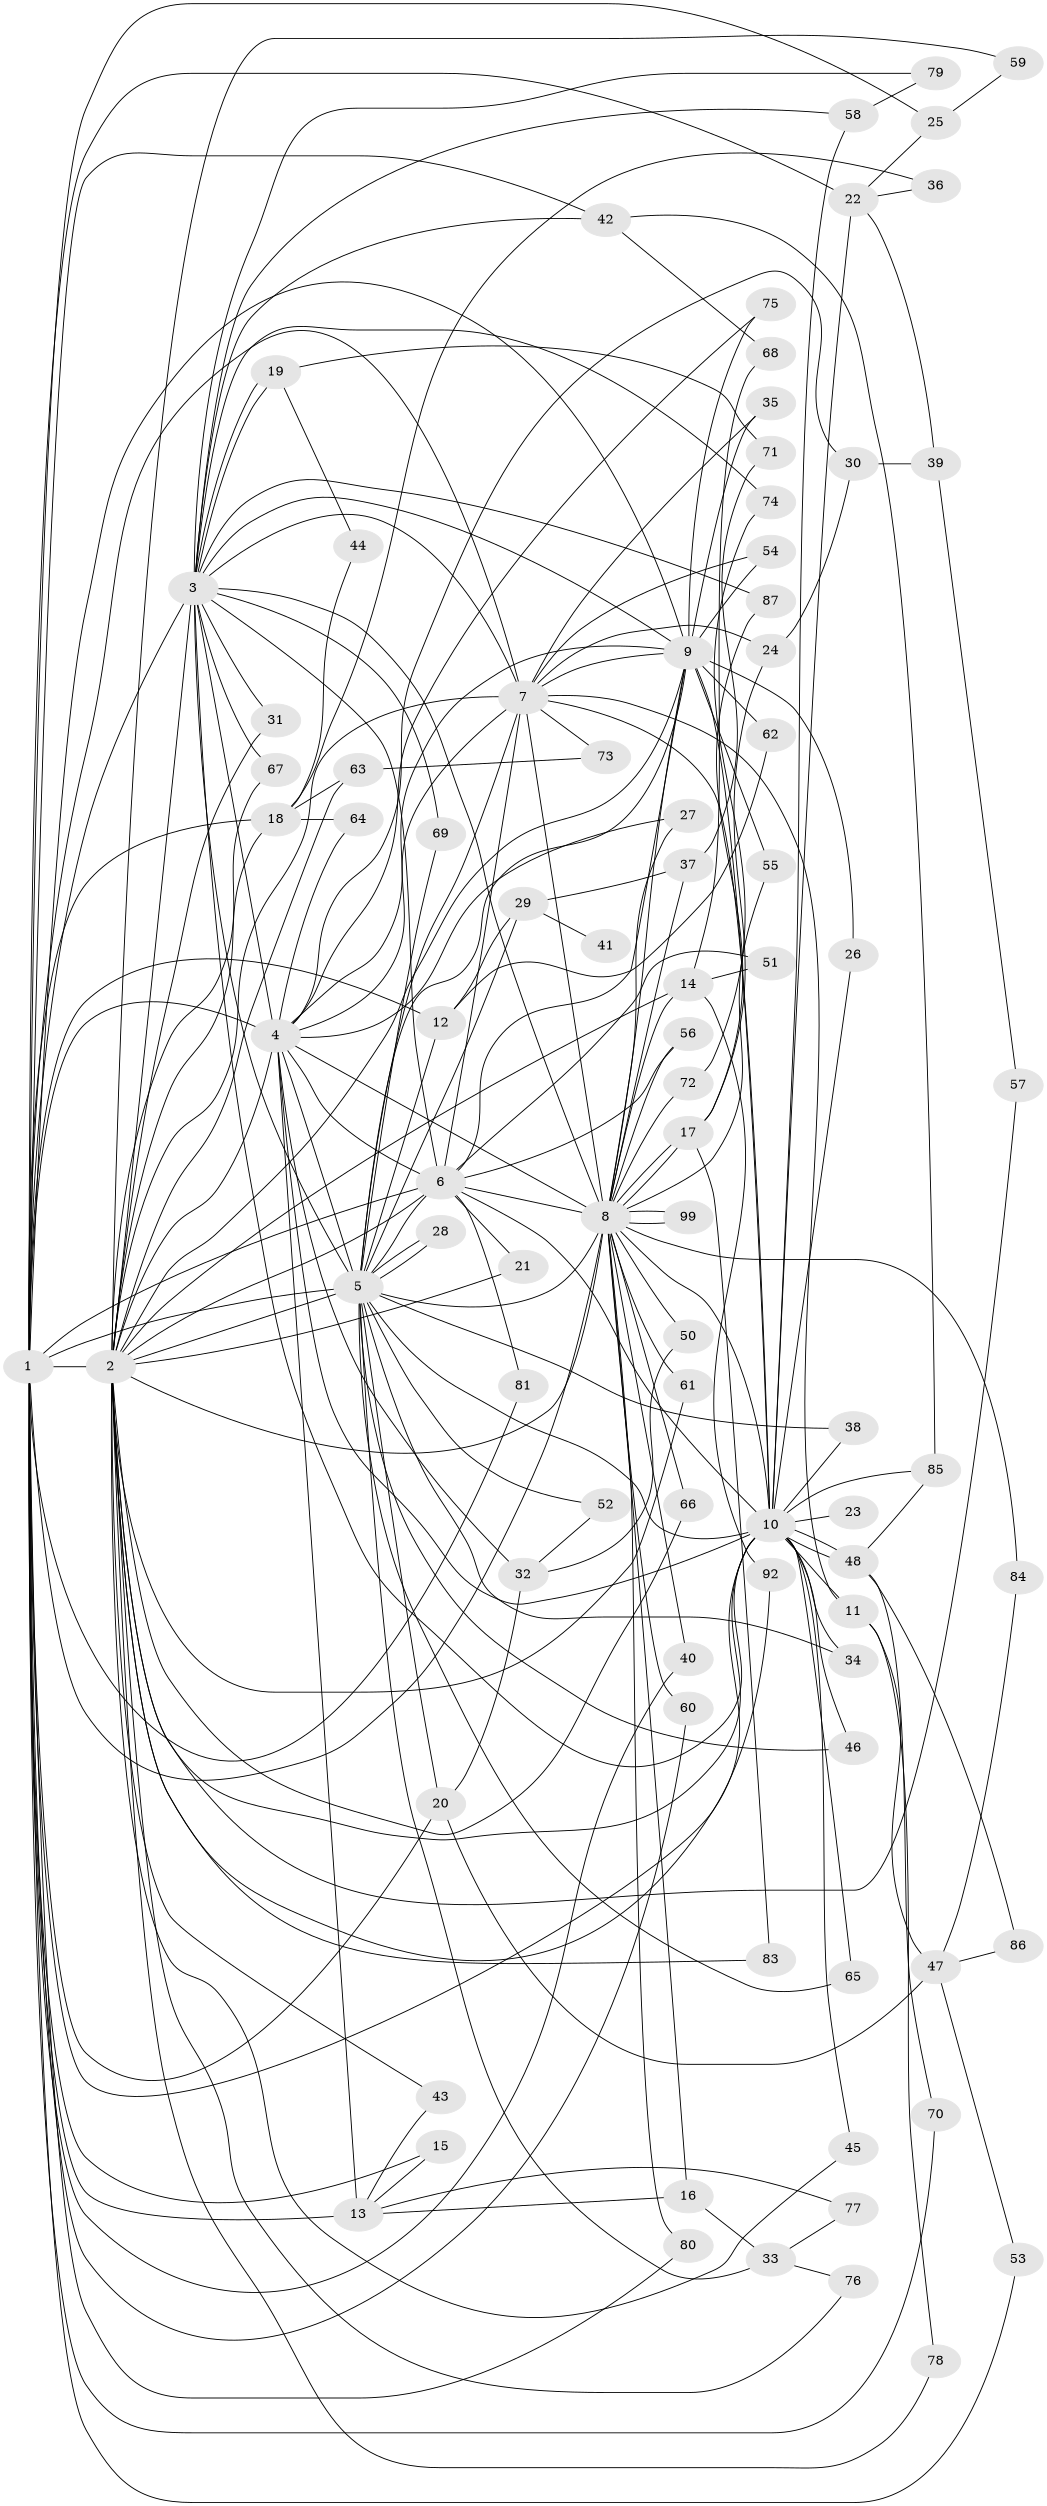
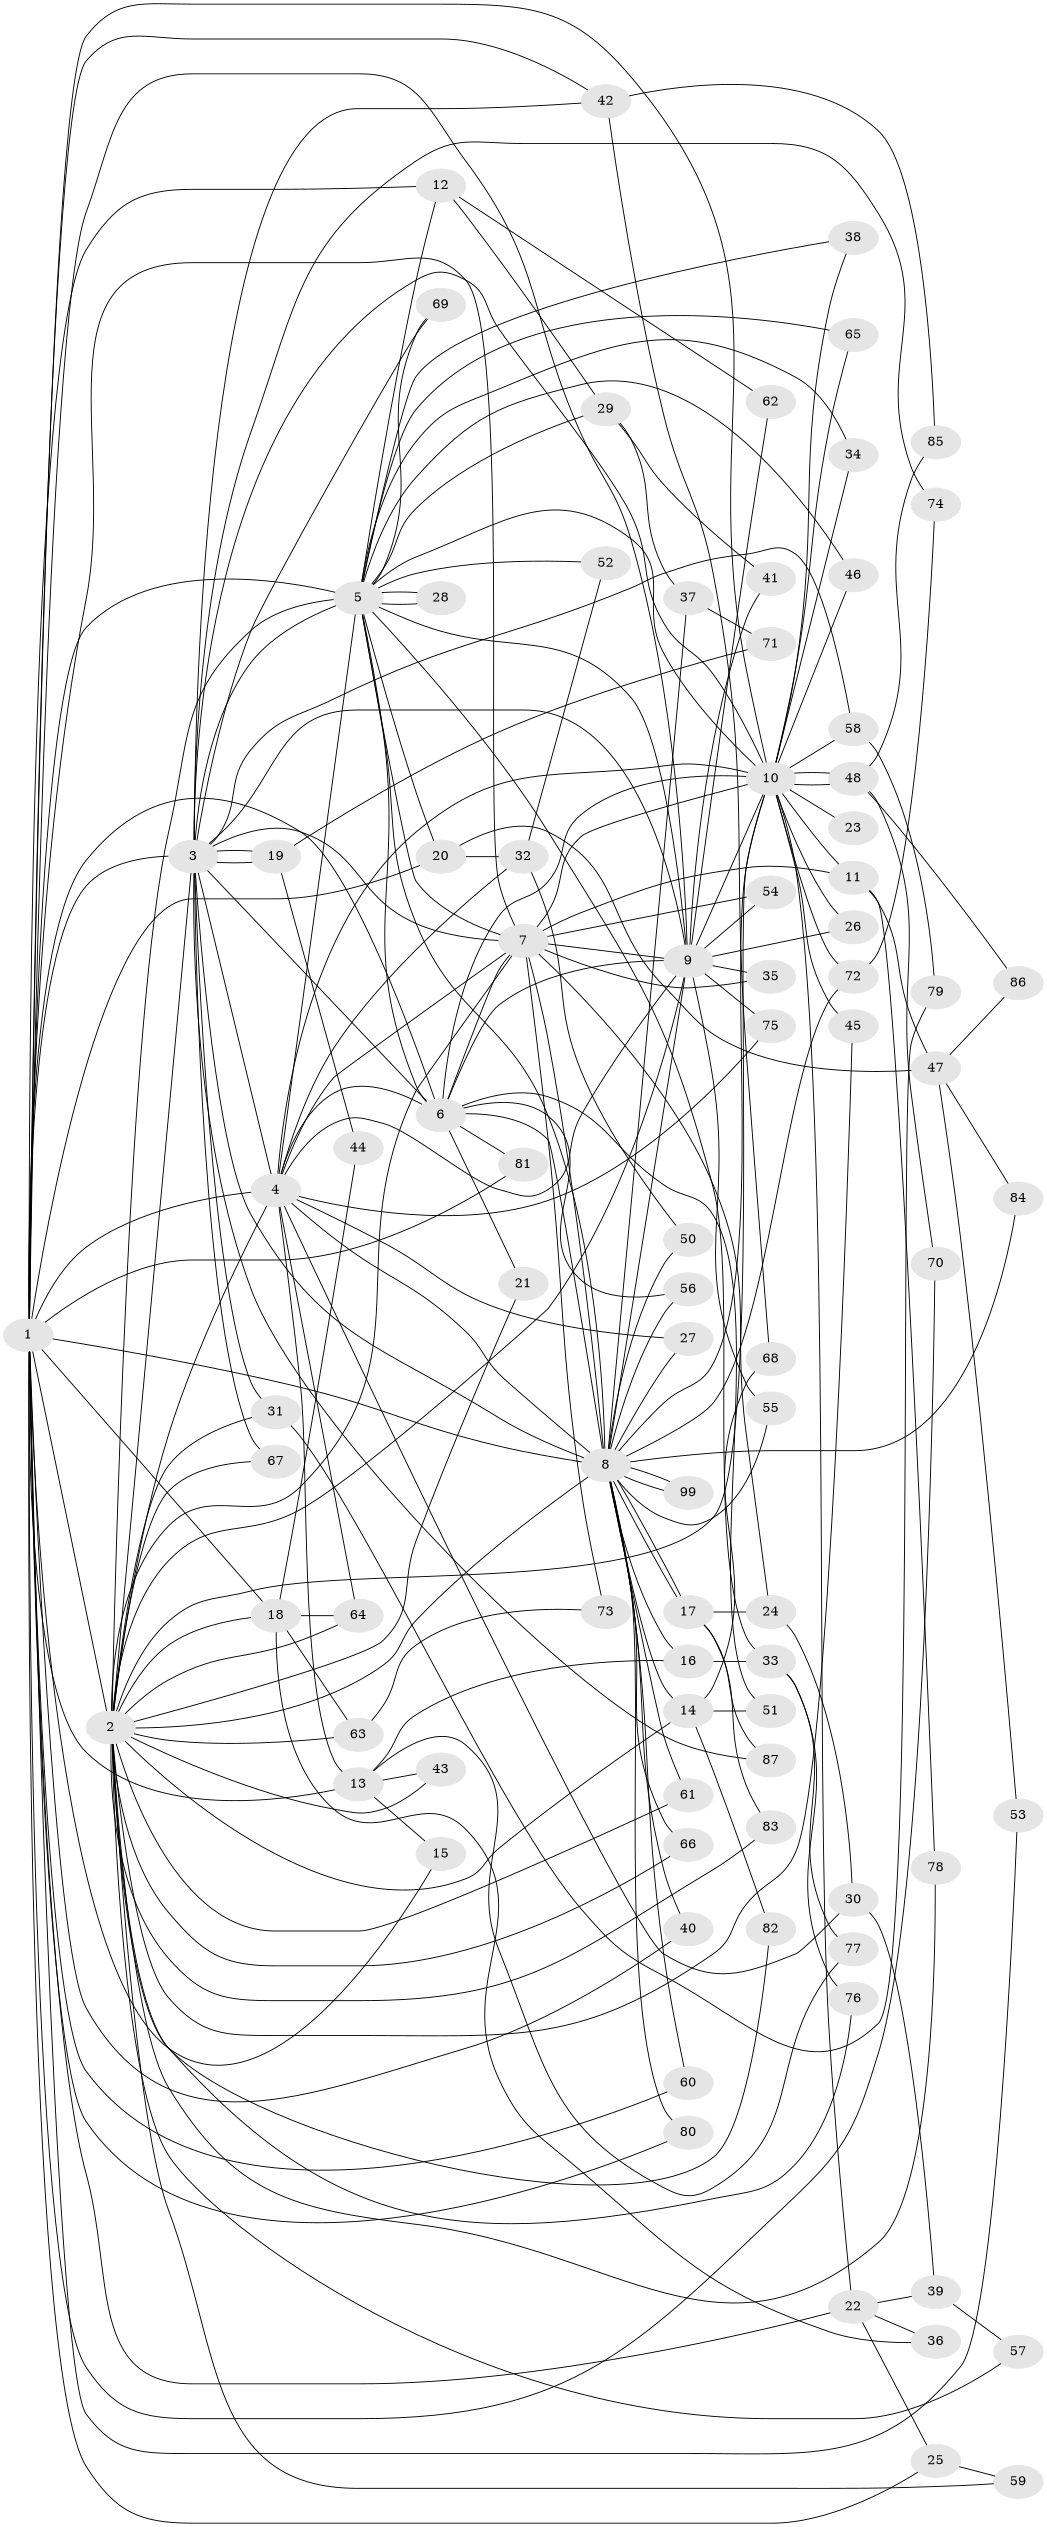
edge "79" -- "3": now "79" -- "31"
edge "41" -- "9": added
edge "6" -- "2": now "64" -- "2"
edge "85" -- "10": now "72" -- "10"
node "92": label "92" -> "82"
